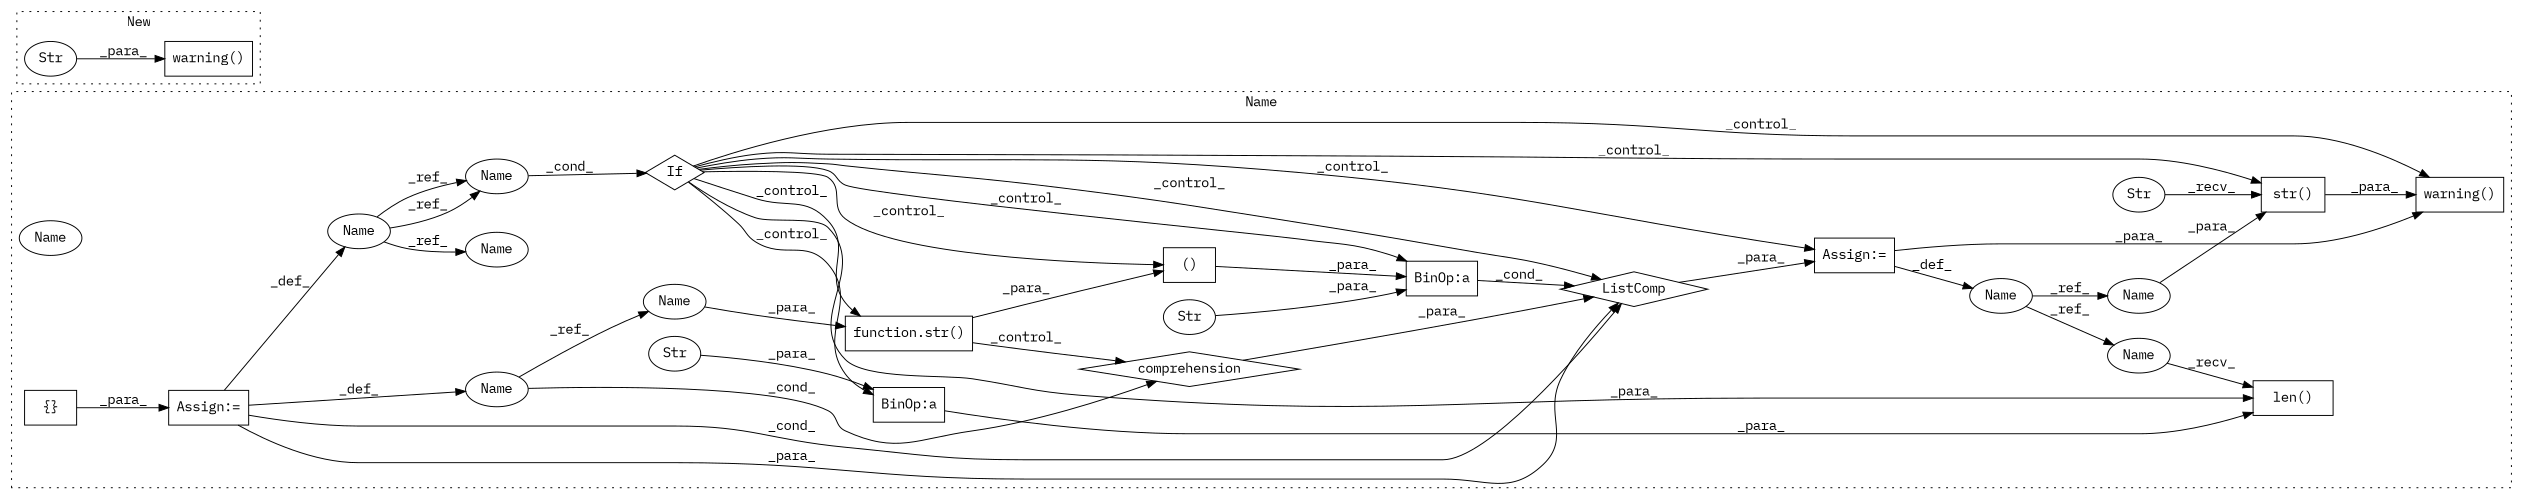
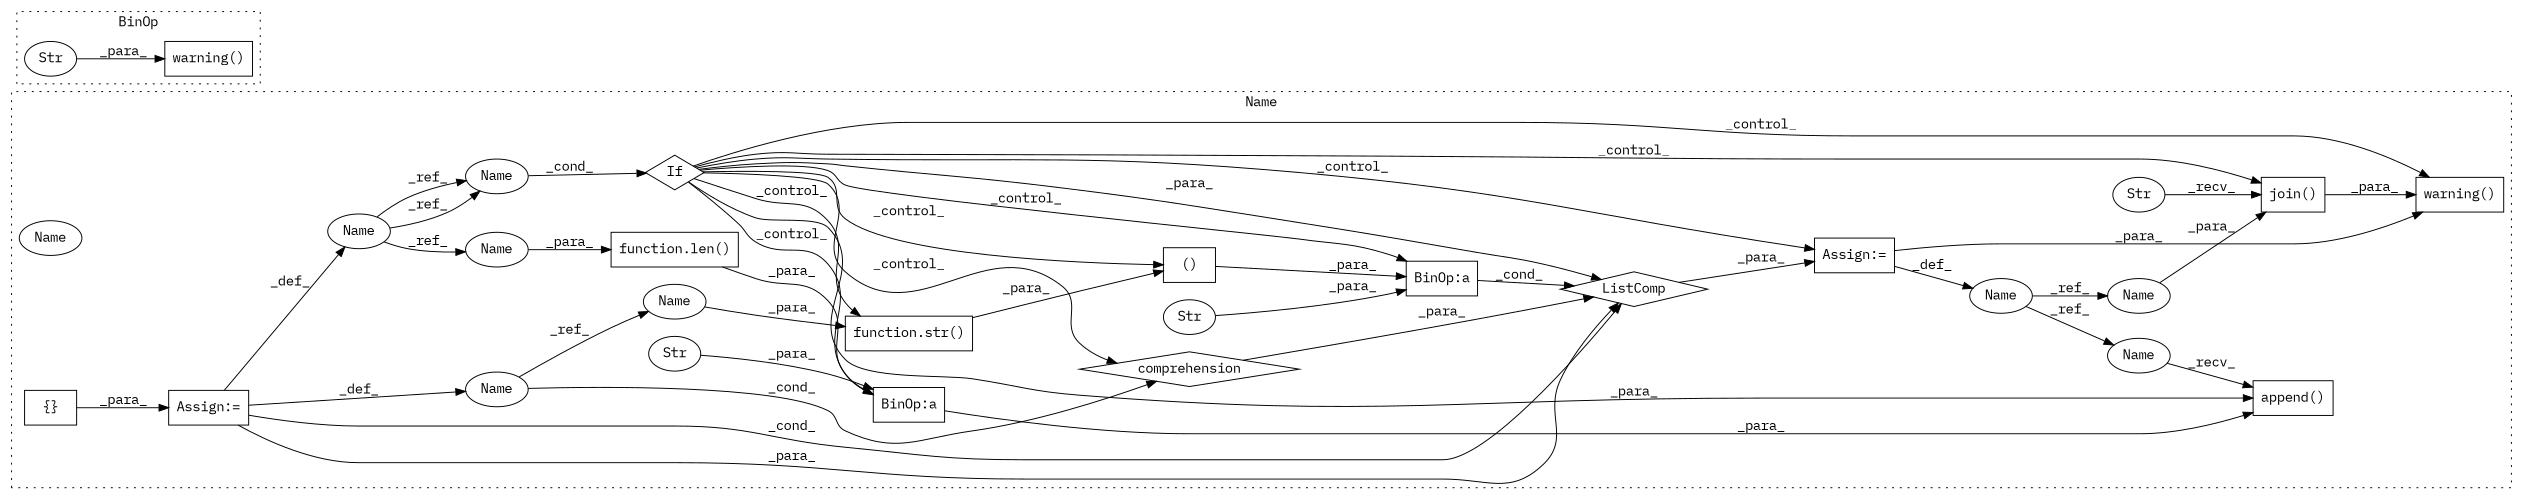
cluster "New": label "New" -> "BinOp"
edge "If" -> "ListComp": label "_control_" -> "_para_"
node "str()": label "str()" -> "join()"
node "function.len()": added
edge "function.str()" -> "comprehension": now "If" -> "comprehension"
node "len()": label "len()" -> "append()"
